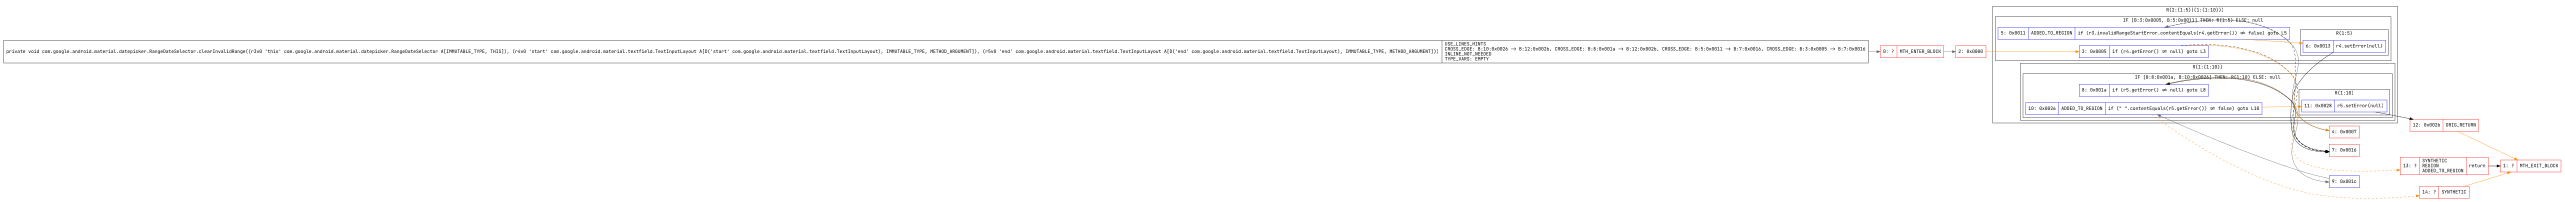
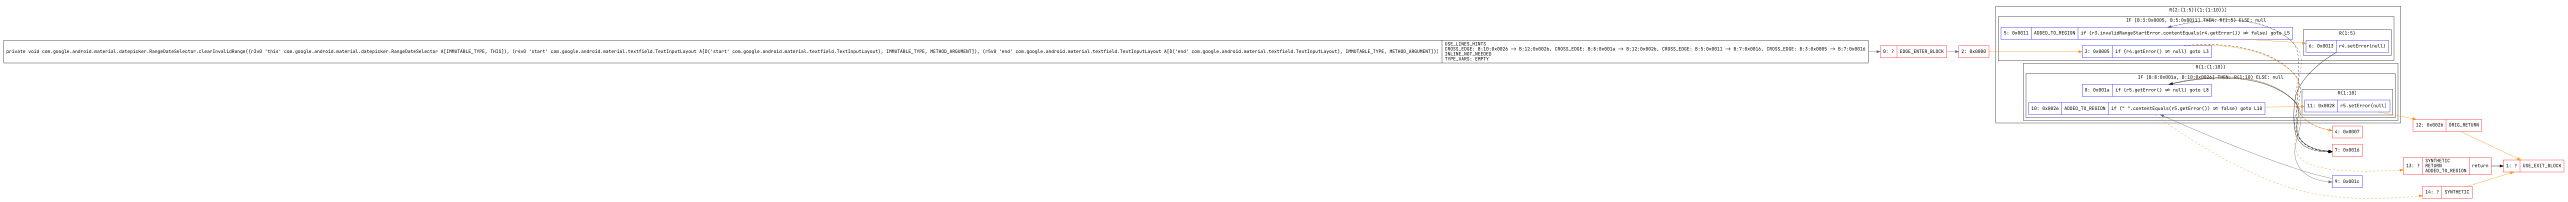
edge "4: 0x0007" -> "5: 0x0011": style solid -> dashed
node "0: ?": text "MTH_ENTER_BLOCK" -> "EDGE_ENTER_BLOCK"
edge "11: 0x0028" -> "12: 0x002b": color black -> darkorange
node "13: ?": text "REGION" -> "RETURN"
node "1: ?": text "MTH_EXIT_BLOCK" -> "USE_EXIT_BLOCK"
